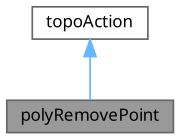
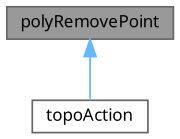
edge "polyRemovePoint" -> "topoAction": reversed
